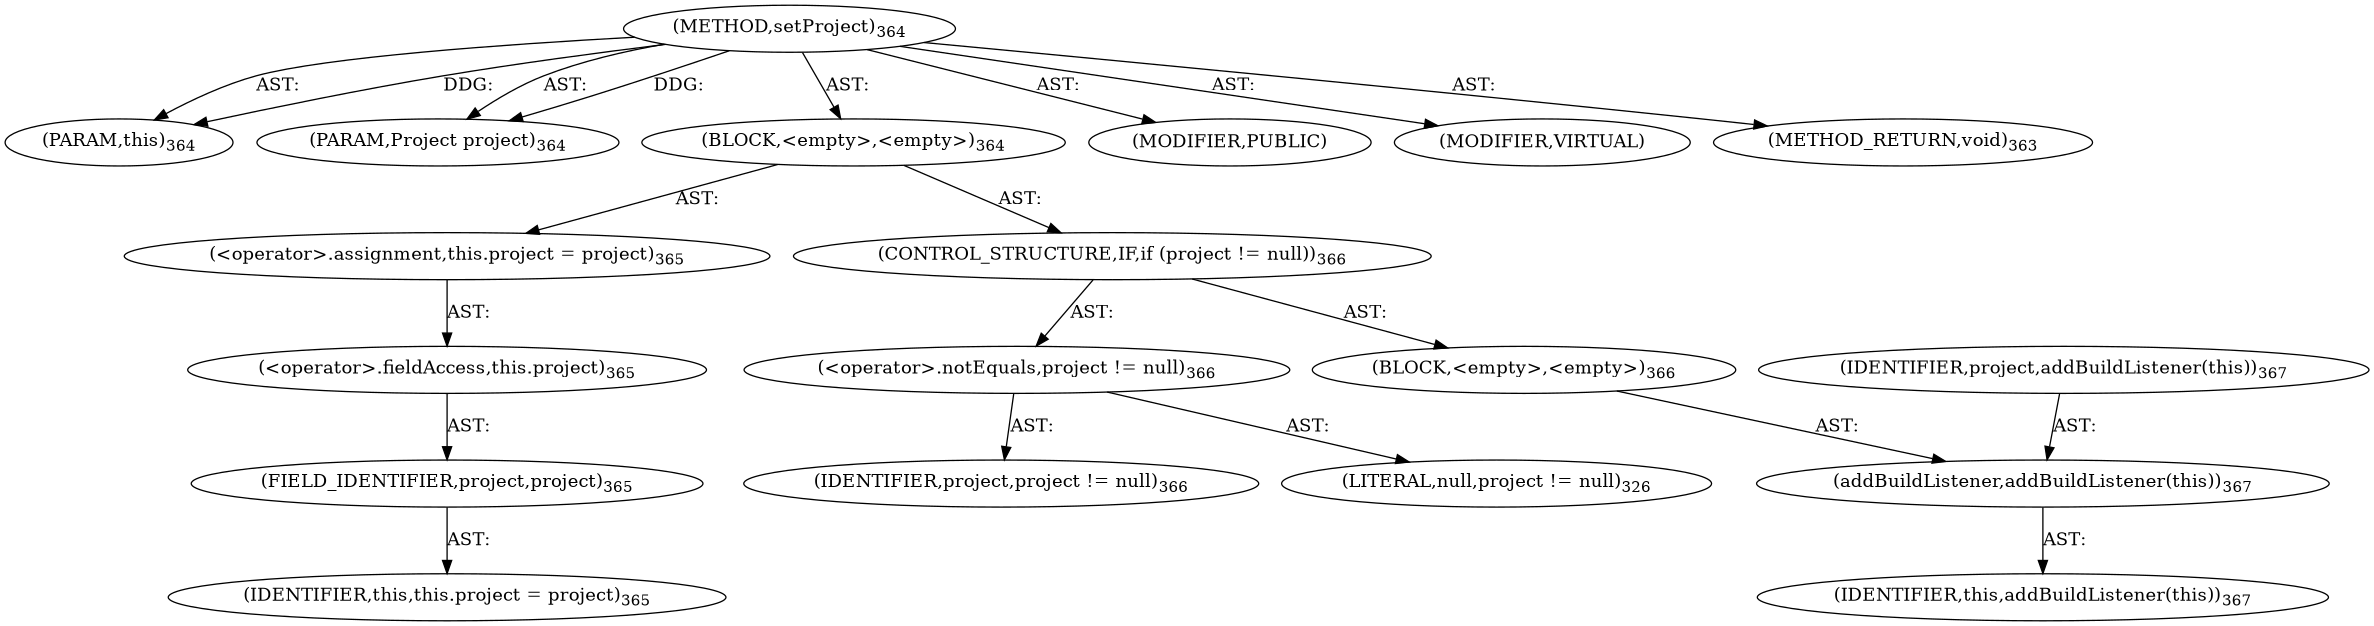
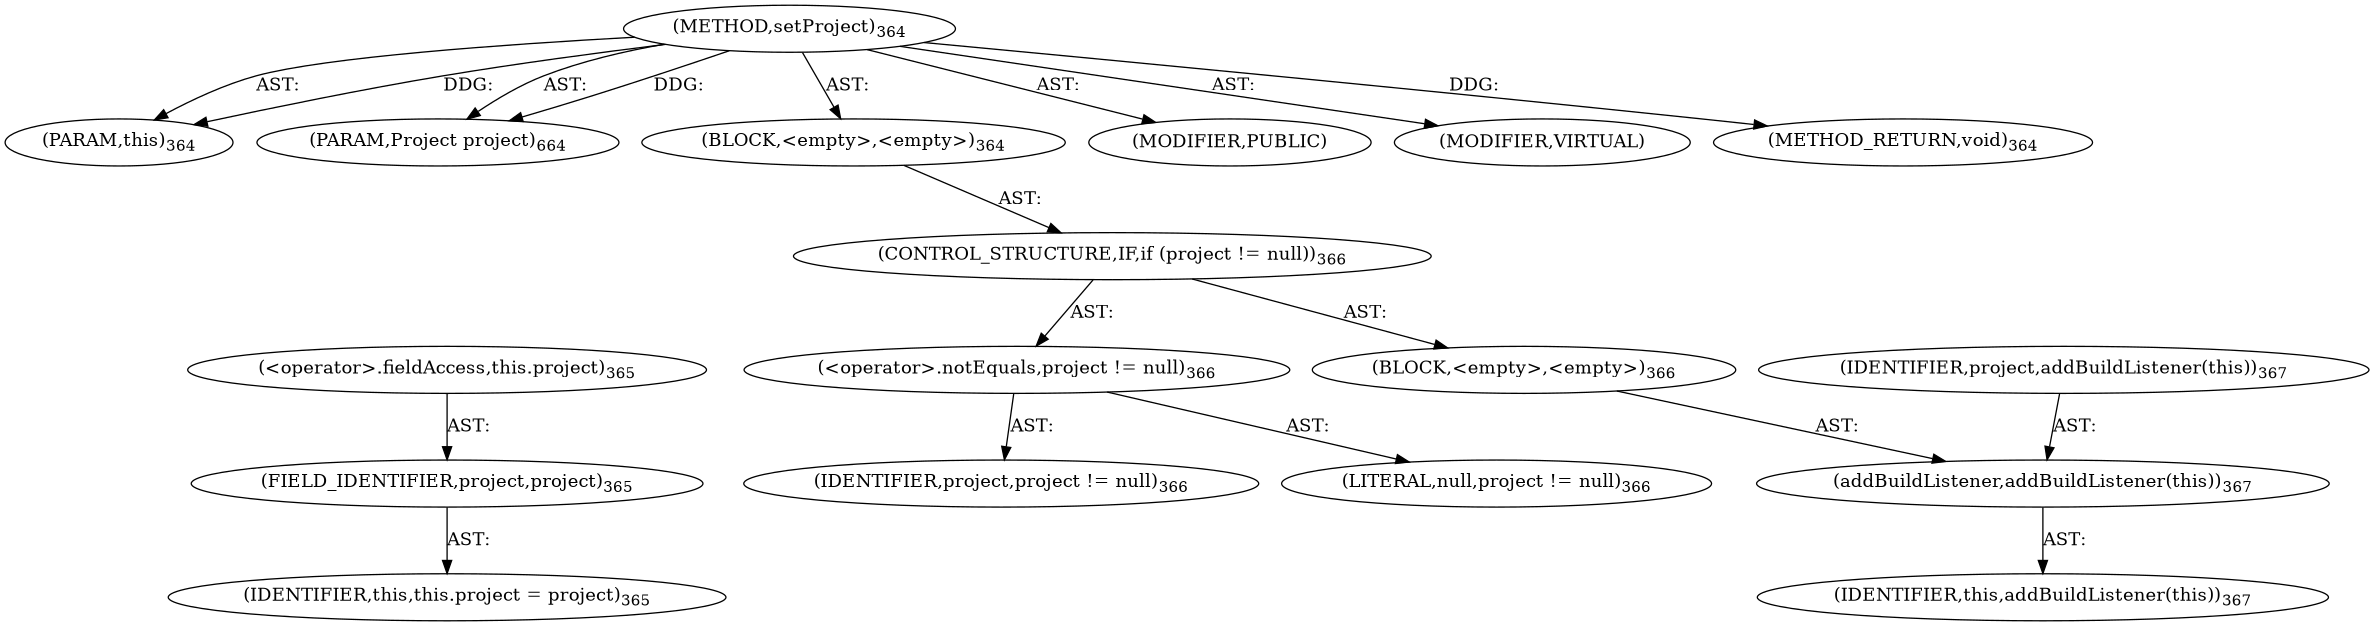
edge "(METHOD,setProject)" -> "(METHOD_RETURN,void)": label "AST: " -> "DDG: "
node "(PARAM,Project project)": text "364" -> "664"
node "(METHOD_RETURN,void)": text "363" -> "364"
node "(<operator>.assignment,this.project = project)": removed
node "(LITERAL,null,project != null)": text "326" -> "366"
